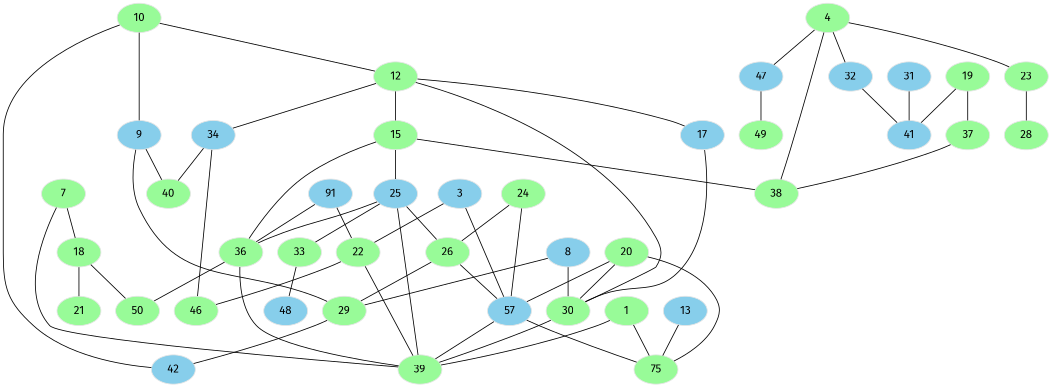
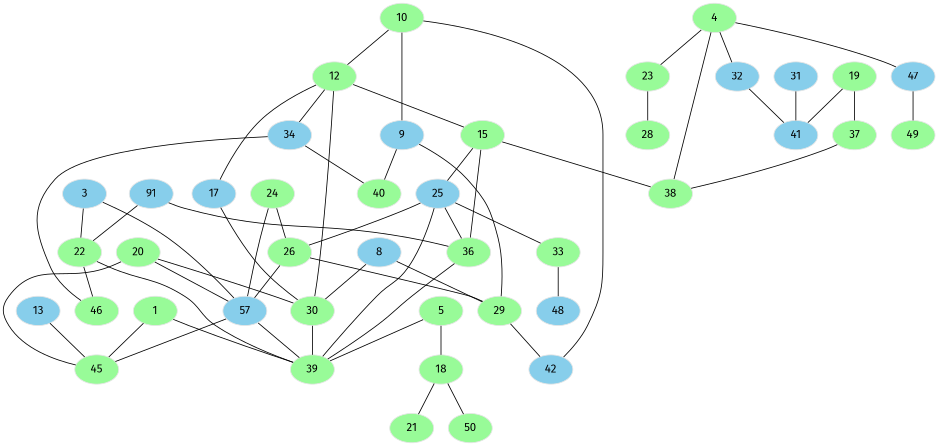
node "7": label "7" -> "5"
edge "36" -- "50": removed
node "75": label "75" -> "45"
